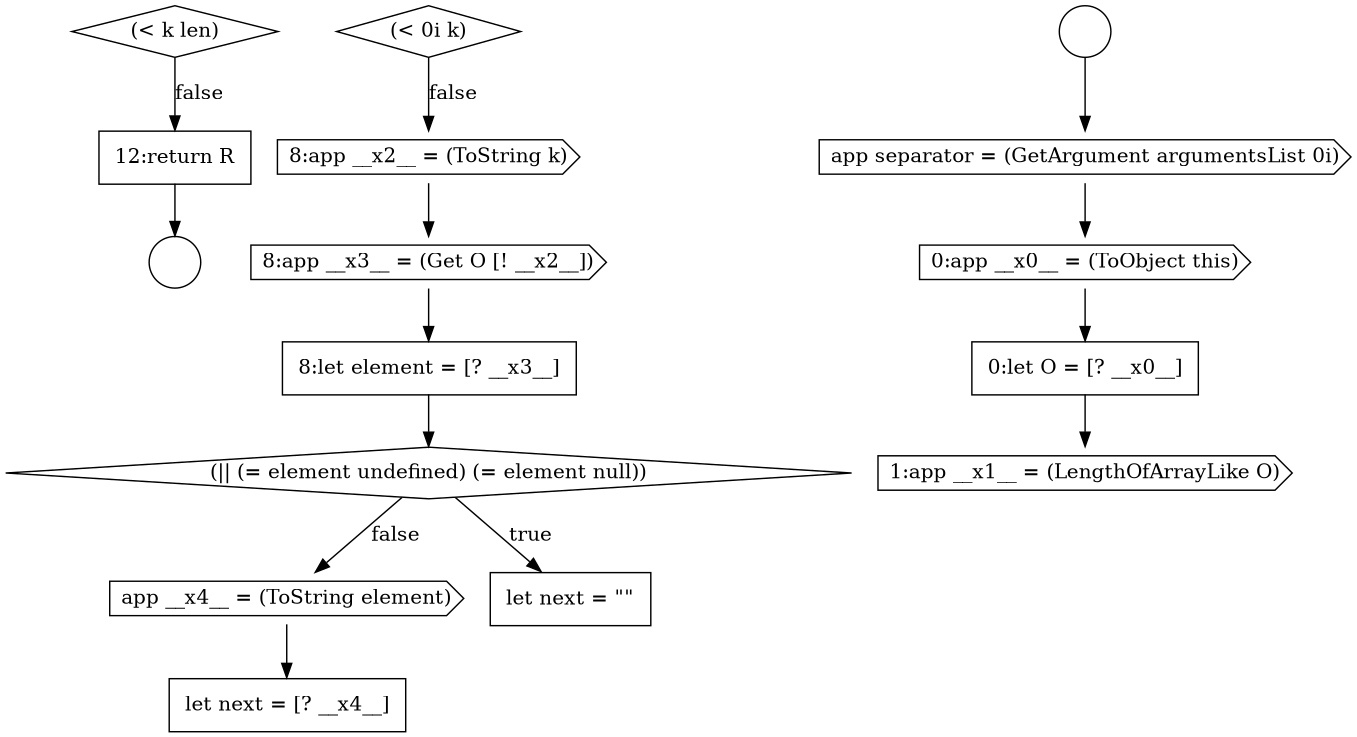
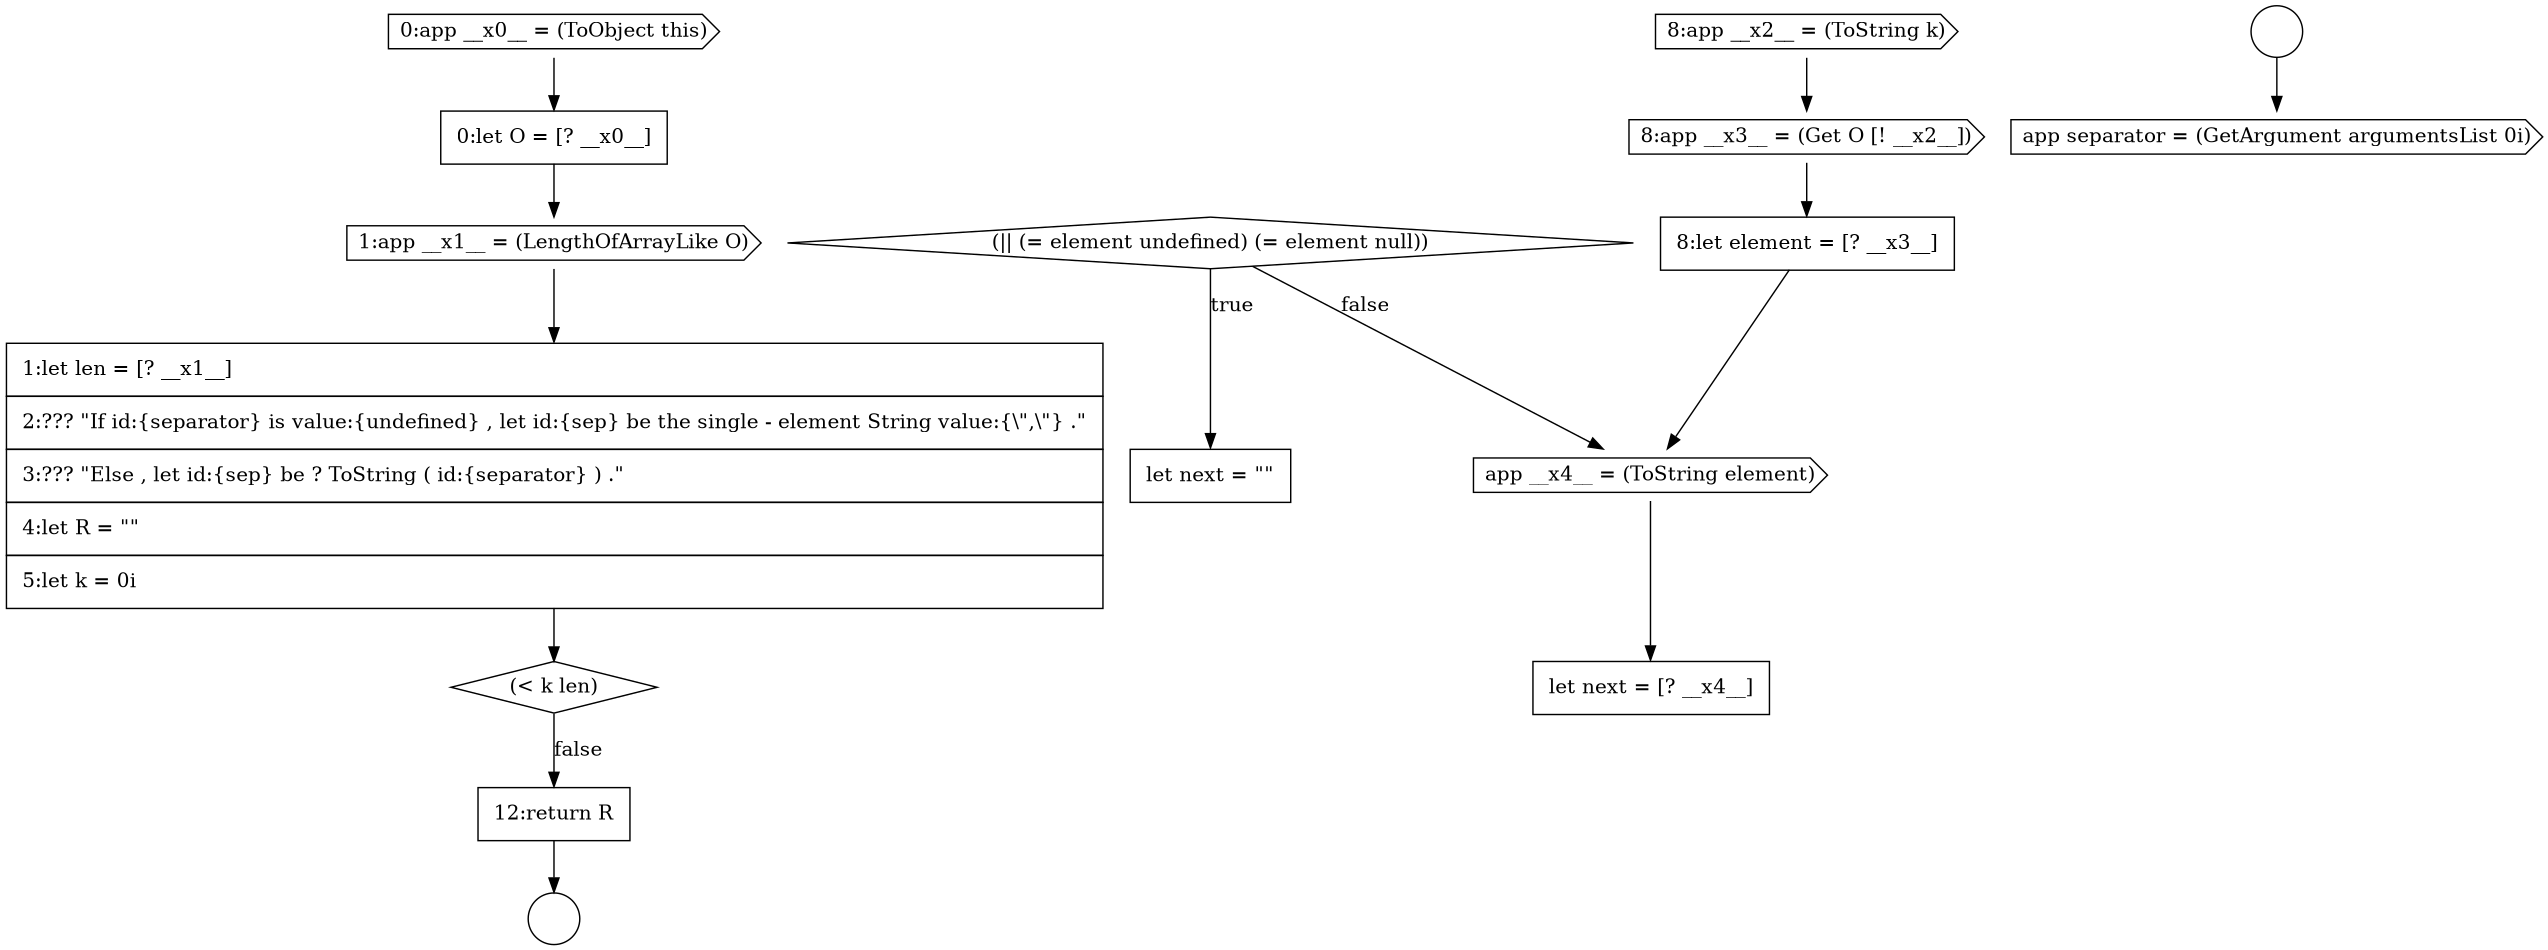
node "(< 0i k)": removed
edge "app separator = (GetArgument argumentsList 0i)" -> "0:app __x0__ = (ToObject this)": removed
edge "8:let element = [? __x3__]" -> "(|| (= element undefined) (= element null))": now "8:let element = [? __x3__]" -> "app __x4__ = (ToString element)"
node "1:let len = [? __x1__]": added
